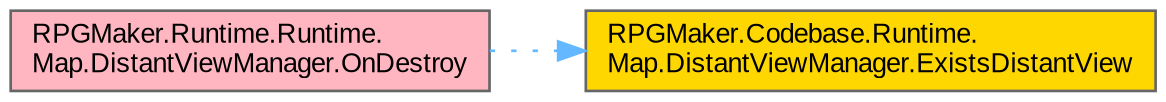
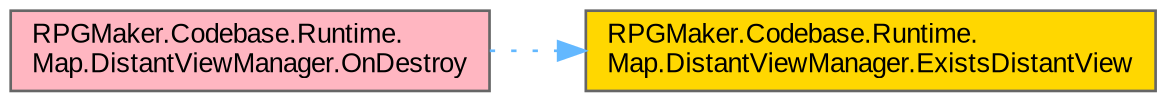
node "RPGMaker.Runtime.Runtime. Map.DistantViewManager.OnDestroy": label "RPGMaker.Runtime.Runtime. Map.DistantViewManager.OnDestroy" -> "RPGMaker.Codebase.Runtime. Map.DistantViewManager.OnDestroy"
